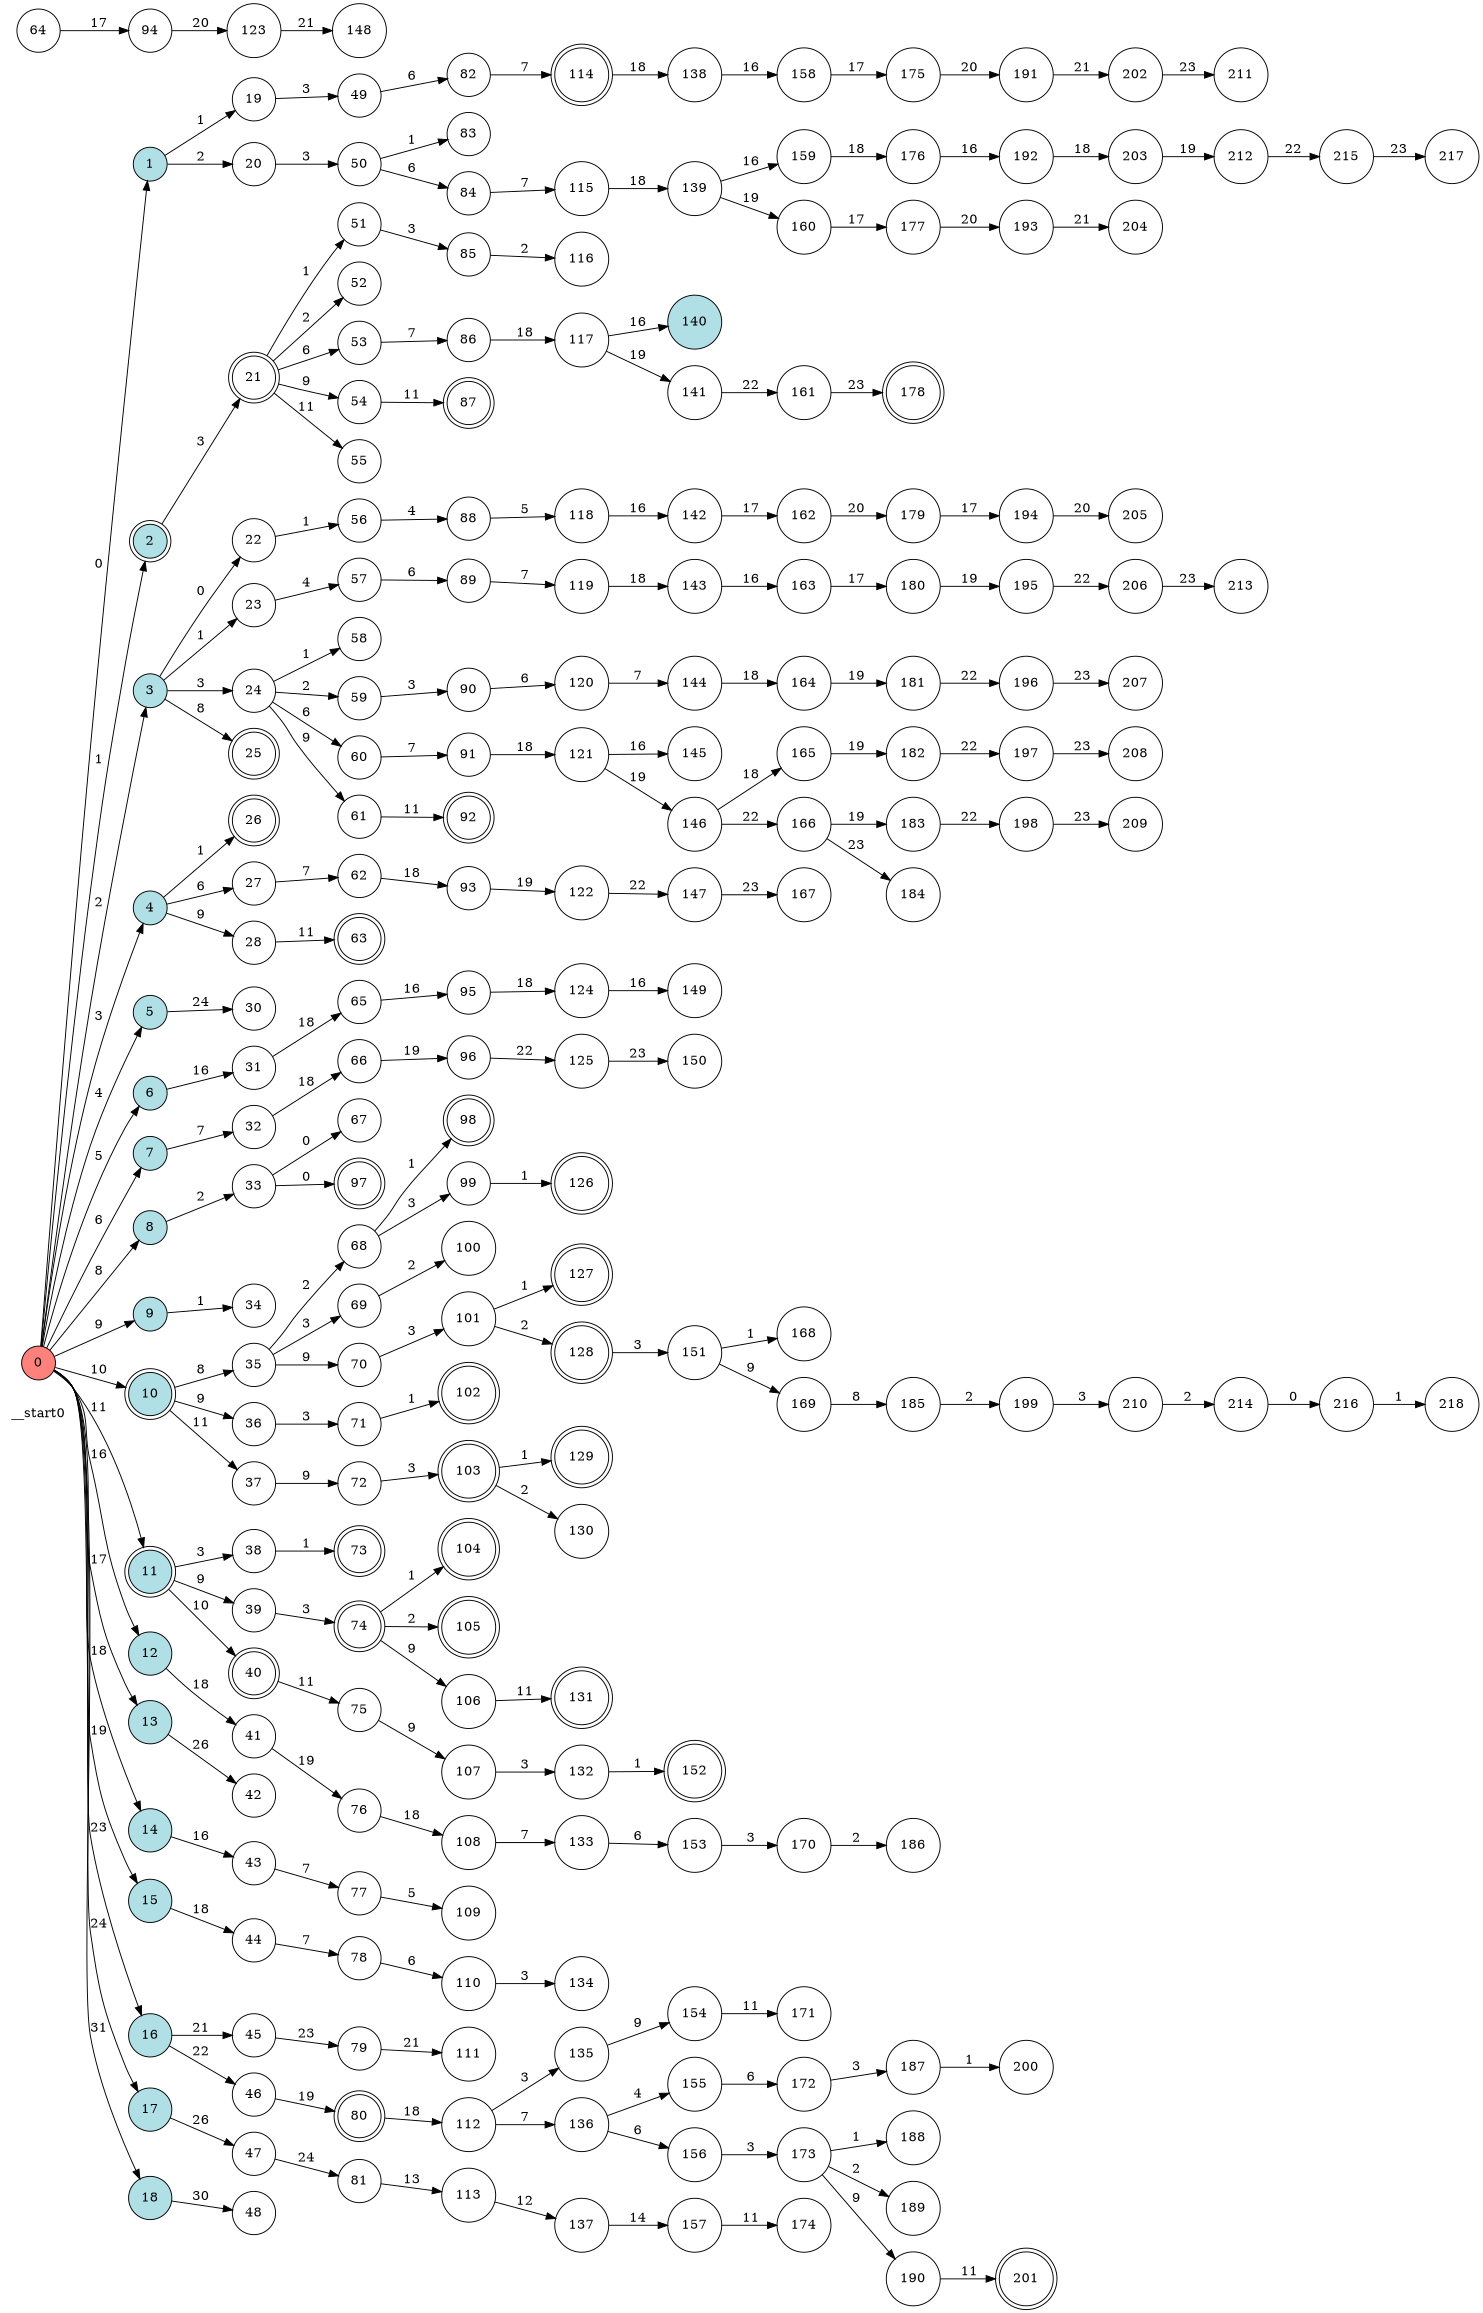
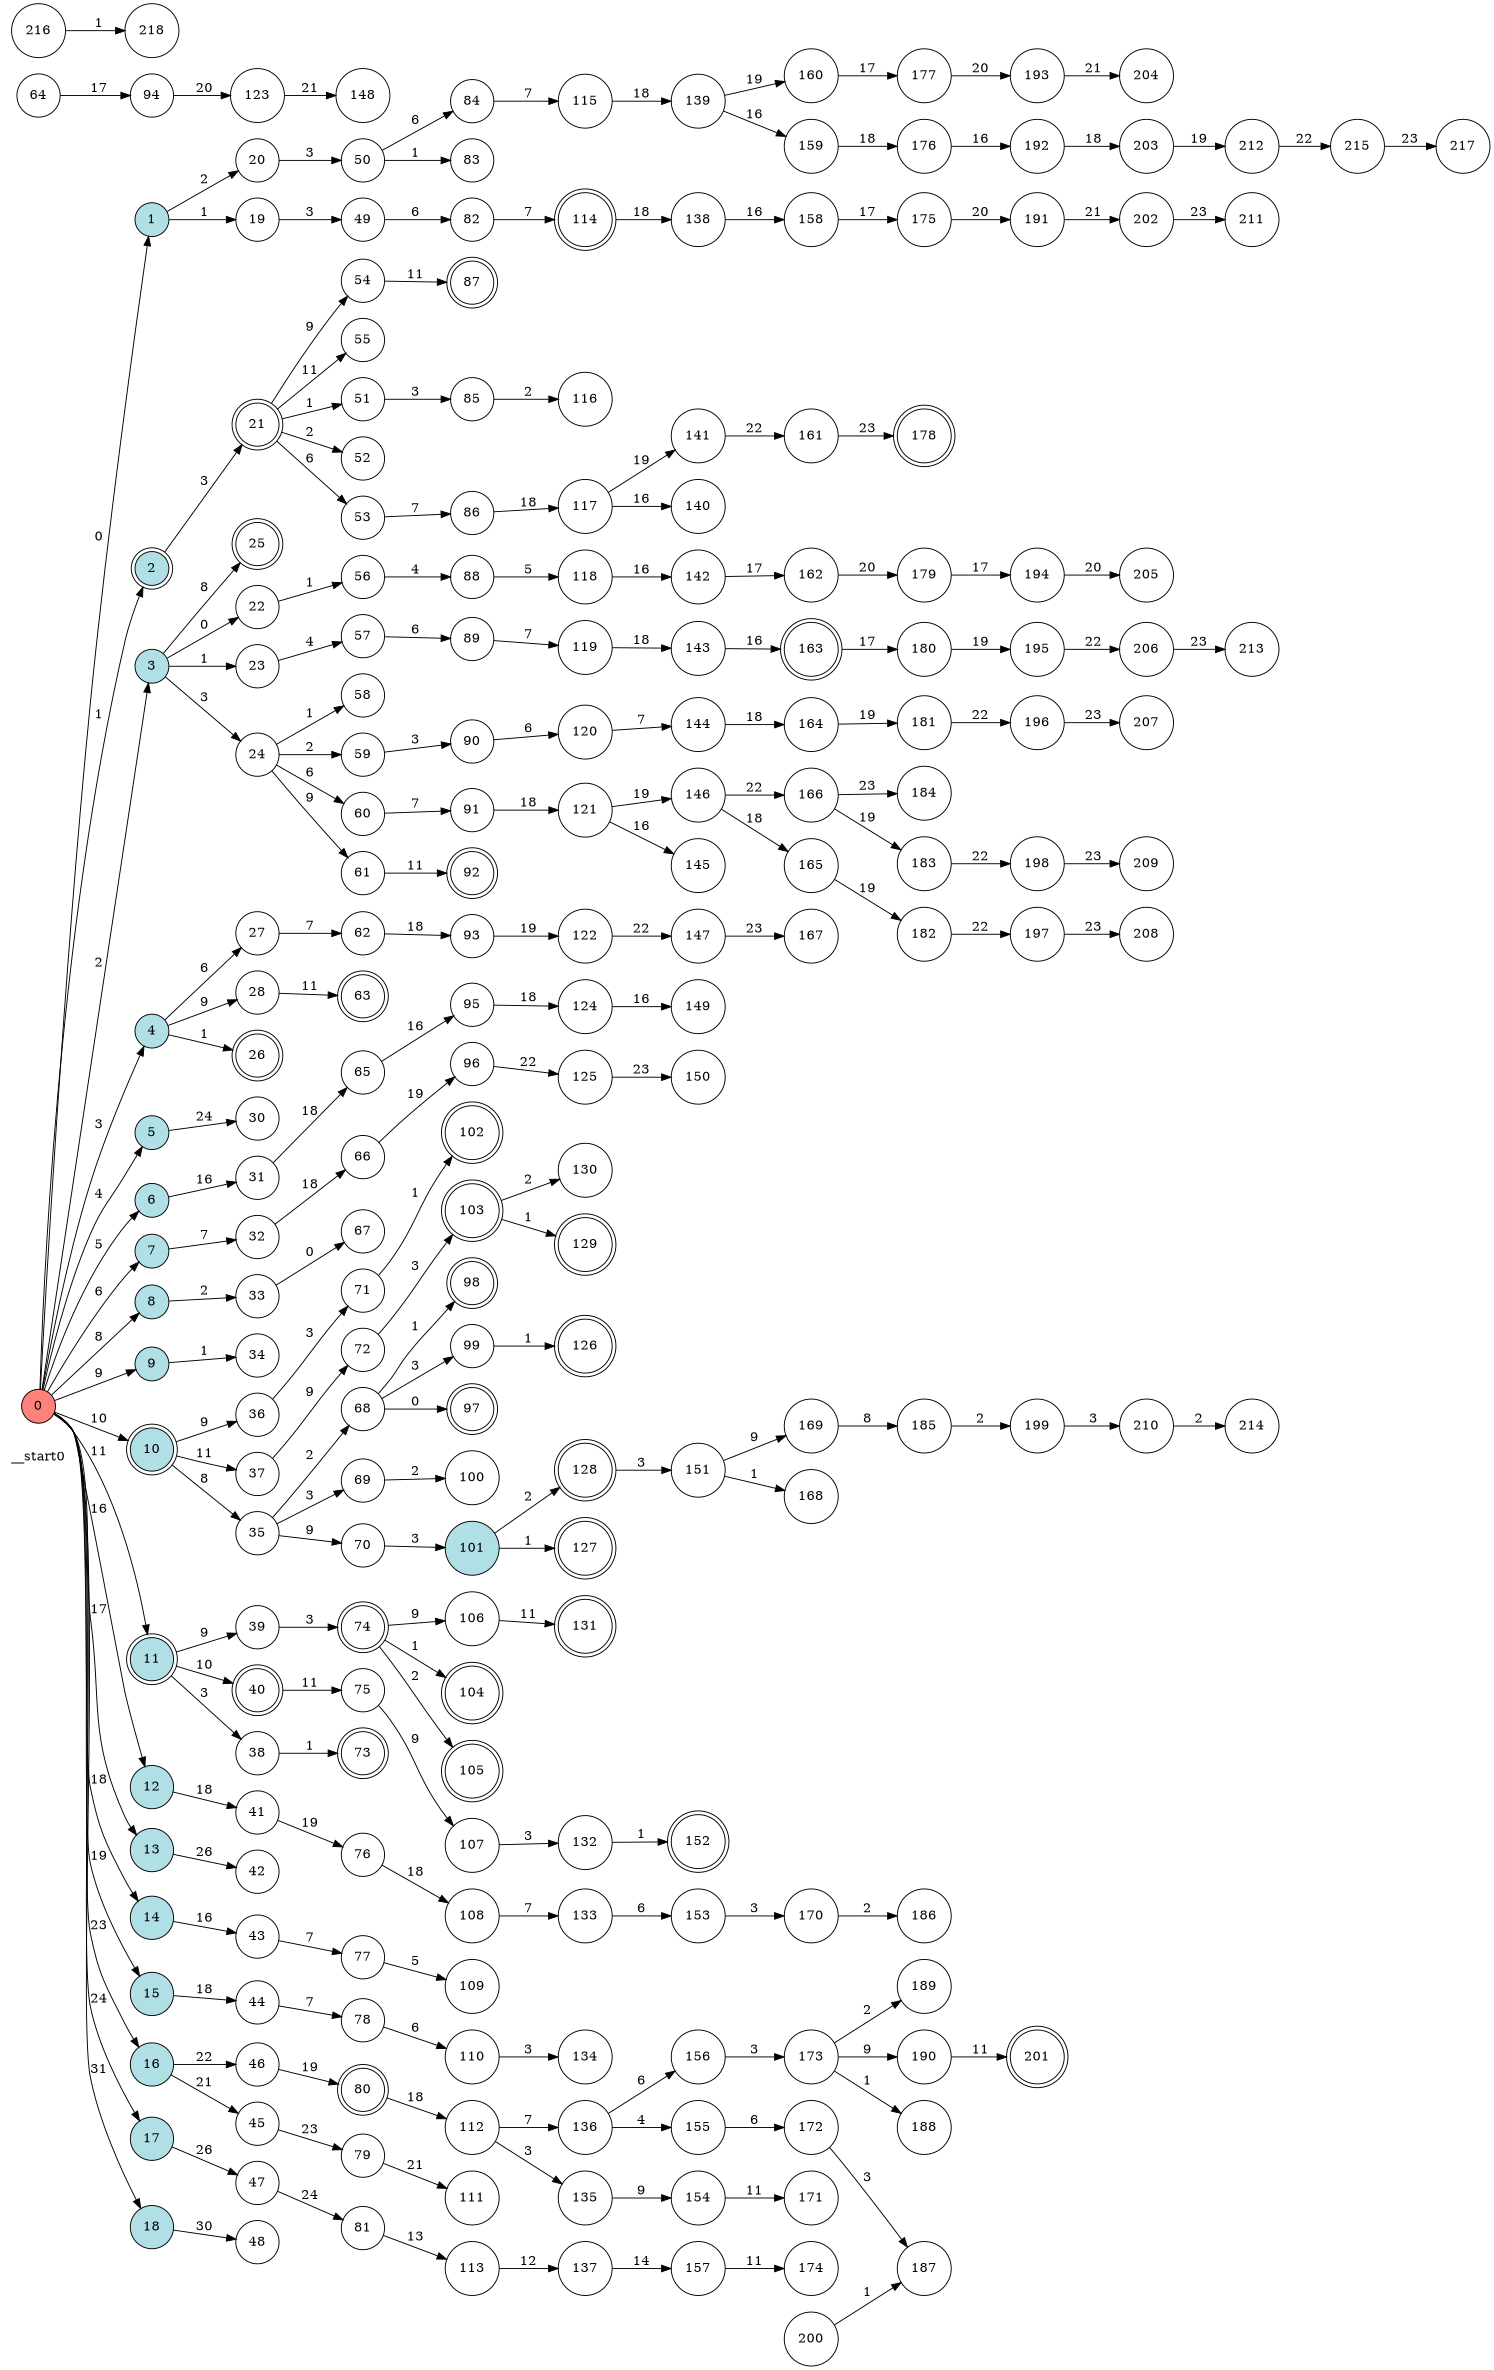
node "140": fillcolor powderblue -> white
node "163": shape circle -> doublecircle
edge "33" -> "97": now "68" -> "97"
node "101": fillcolor white -> powderblue
edge "214" -> "216": removed, label "0"
edge "187" -> "200": reversed
